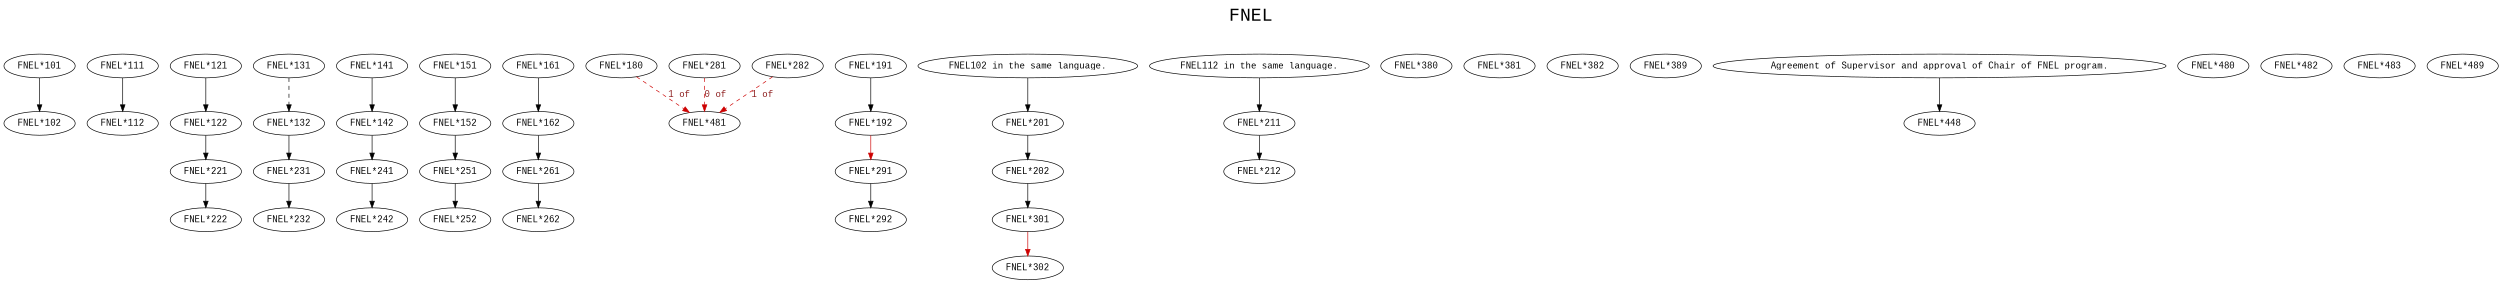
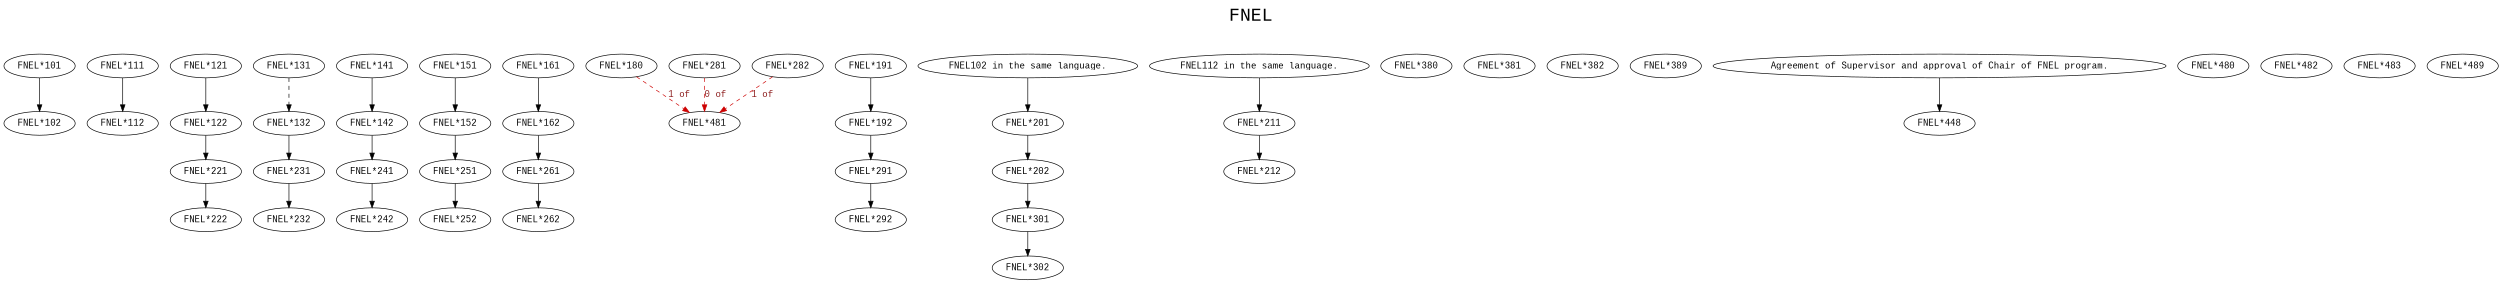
edge "FNEL*192" -> "FNEL*291": color red3 -> black
edge "FNEL*301" -> "FNEL*302": color red3 -> black
